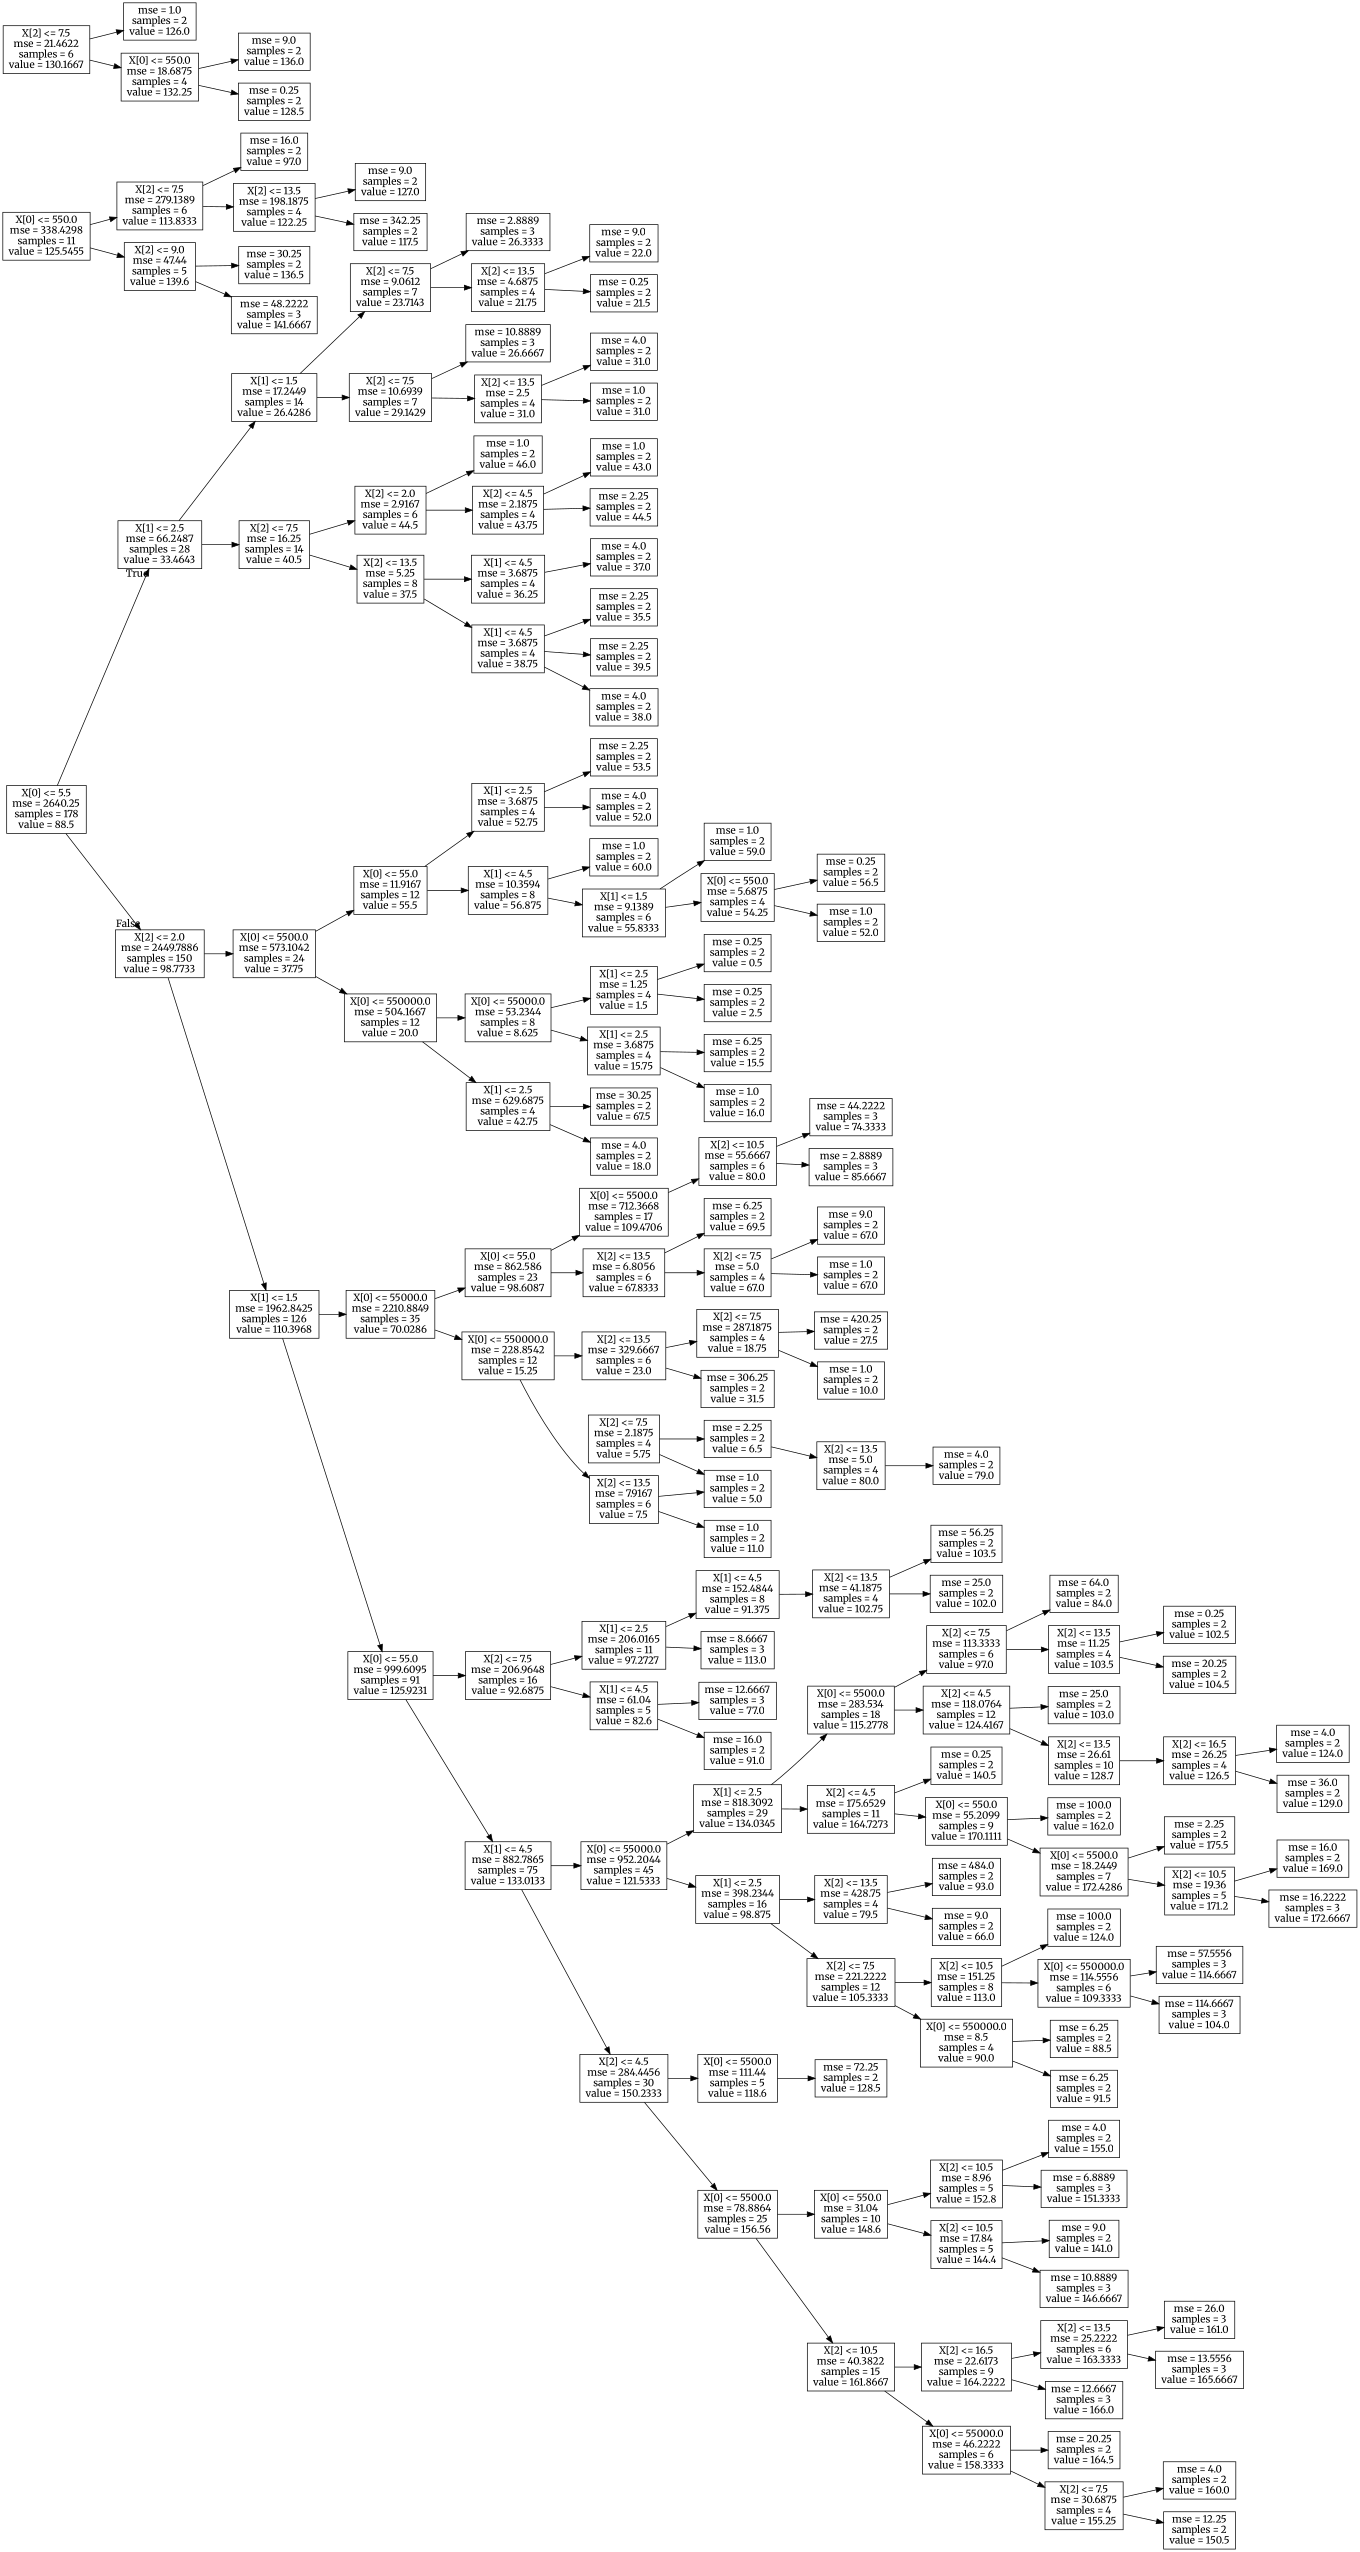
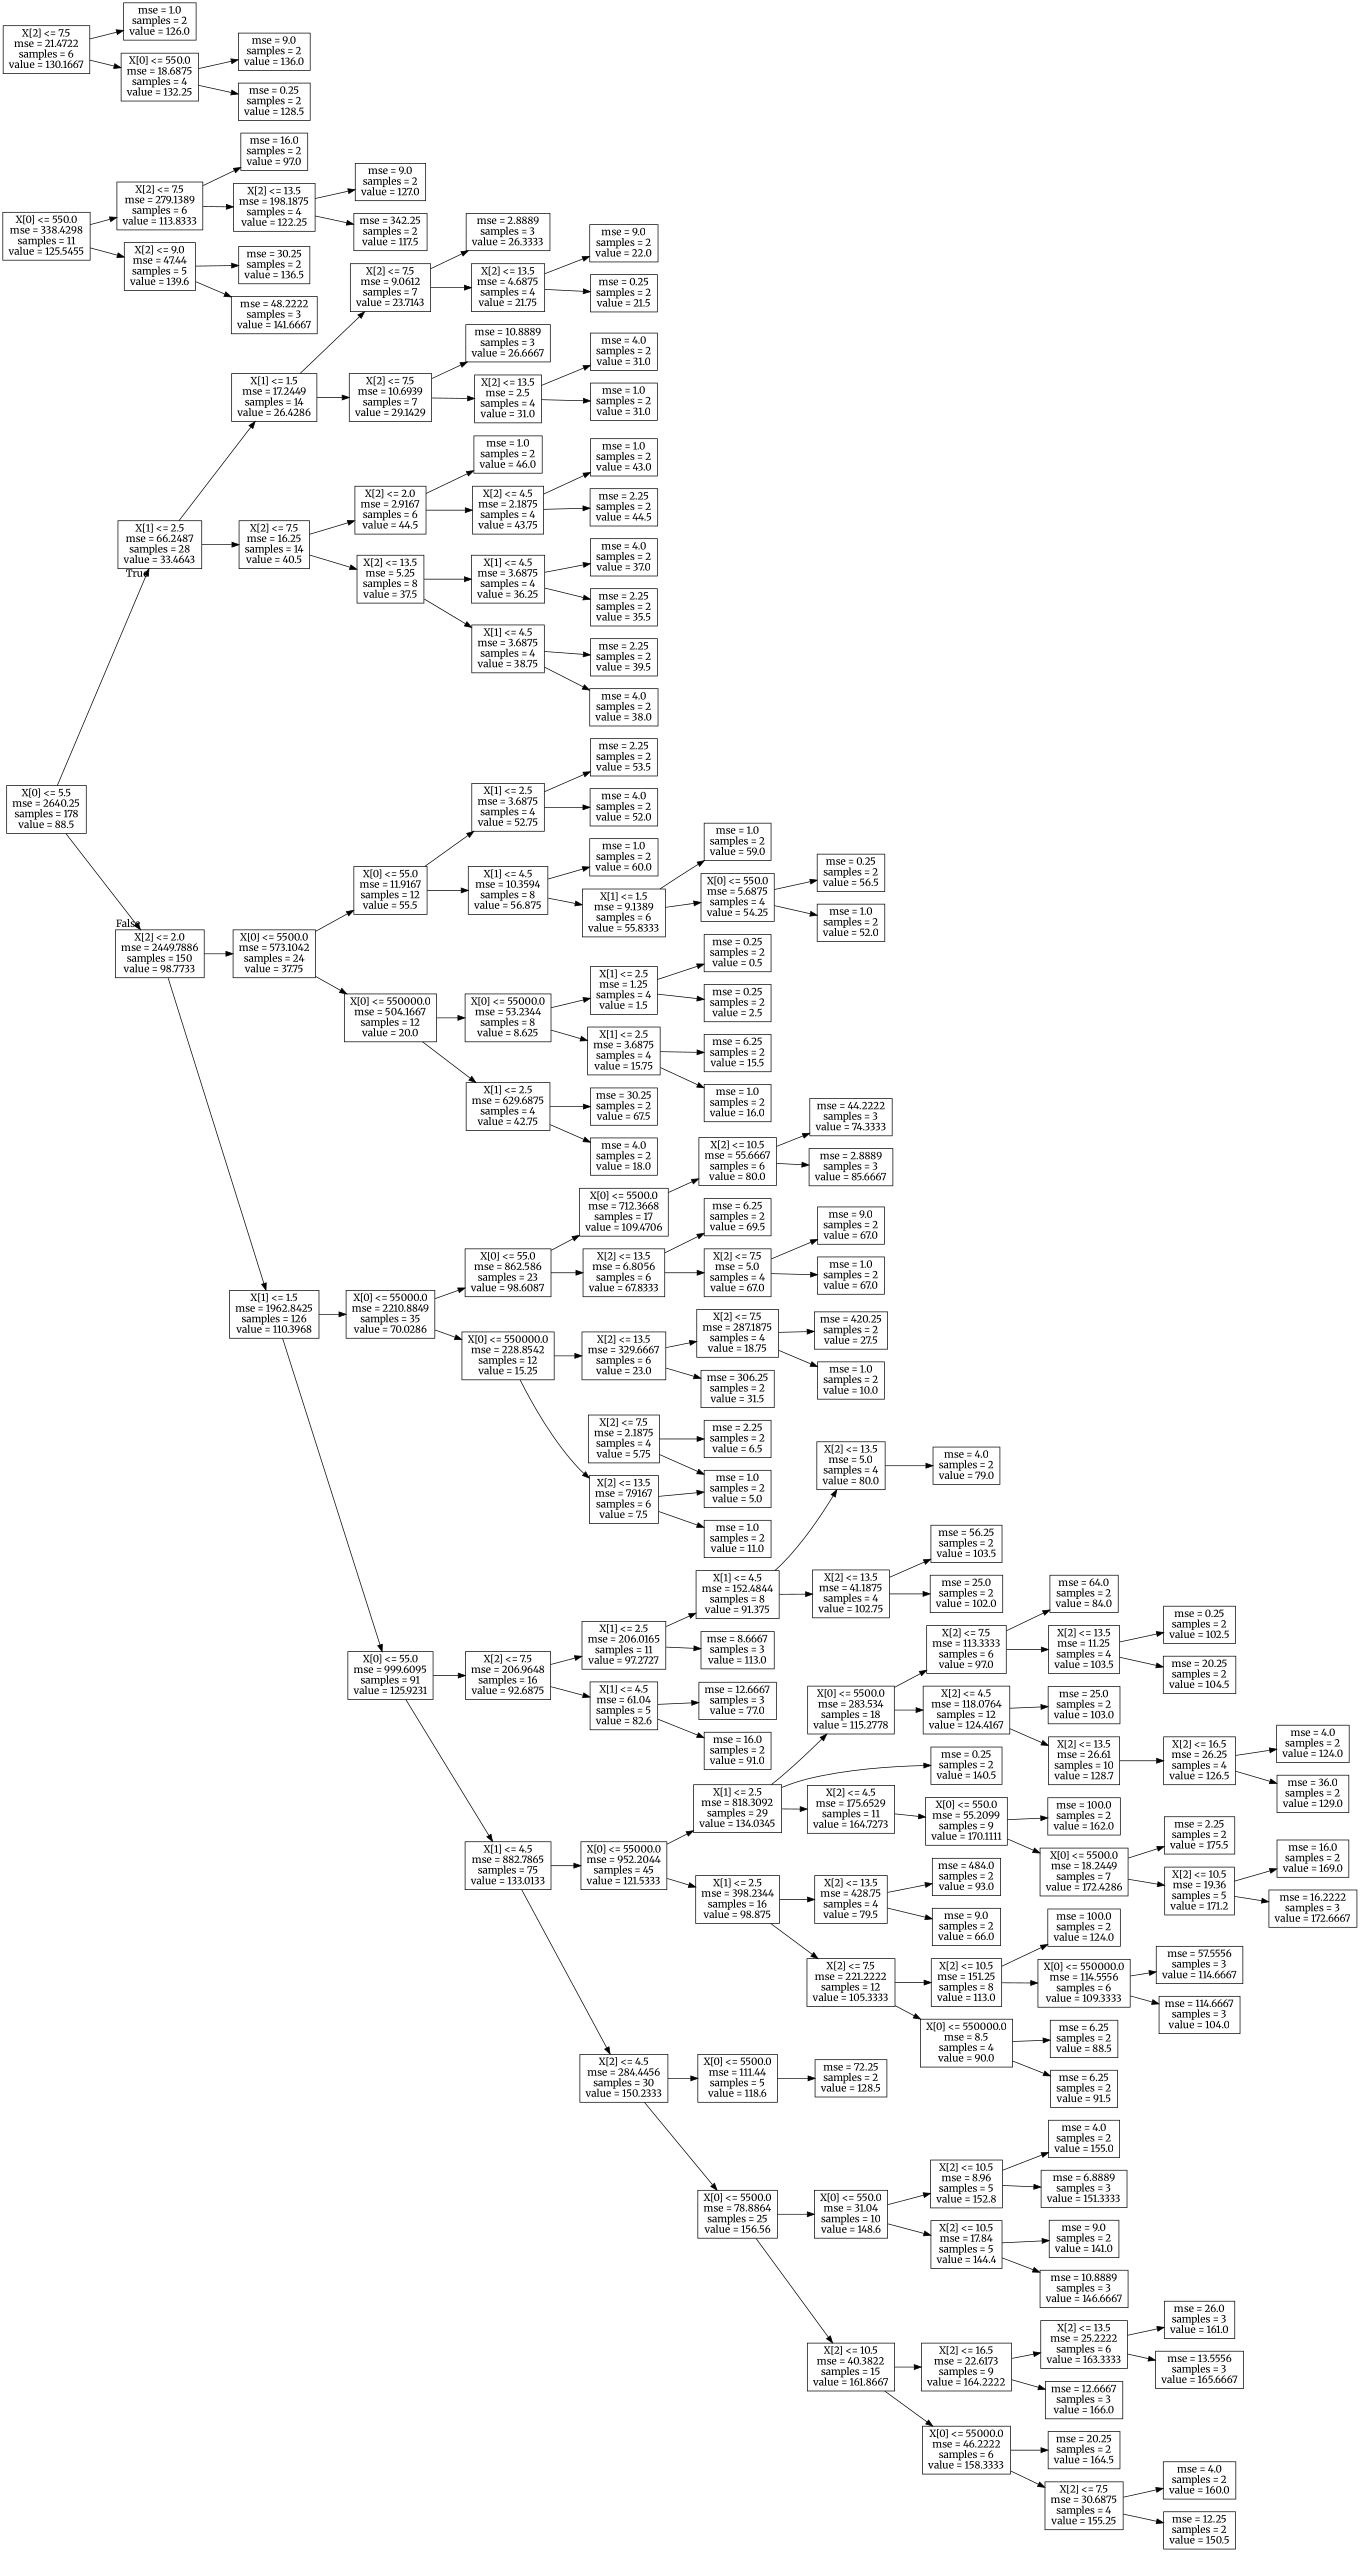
node "X[2] <= 7.5 mse = 21.4622 samples = 6 value = 130.1667": label "X[2] <= 7.5 mse = 21.4622 samples = 6 value = 130.1667" -> "X[2] <= 7.5 mse = 21.4722 samples = 6 value = 130.1667"
edge "X[1] <= 4.5 mse = 3.6875 samples = 4 value = 38.75" -> "mse = 2.25 samples = 2 value = 35.5": now "X[1] <= 4.5 mse = 3.6875 samples = 4 value = 36.25" -> "mse = 2.25 samples = 2 value = 35.5"
edge "mse = 2.25 samples = 2 value = 6.5" -> "X[2] <= 13.5 mse = 5.0 samples = 4 value = 80.0": now "X[1] <= 4.5 mse = 152.4844 samples = 8 value = 91.375" -> "X[2] <= 13.5 mse = 5.0 samples = 4 value = 80.0"
edge "X[2] <= 4.5 mse = 175.6529 samples = 11 value = 164.7273" -> "mse = 0.25 samples = 2 value = 140.5": now "X[1] <= 2.5 mse = 818.3092 samples = 29 value = 134.0345" -> "mse = 0.25 samples = 2 value = 140.5"
